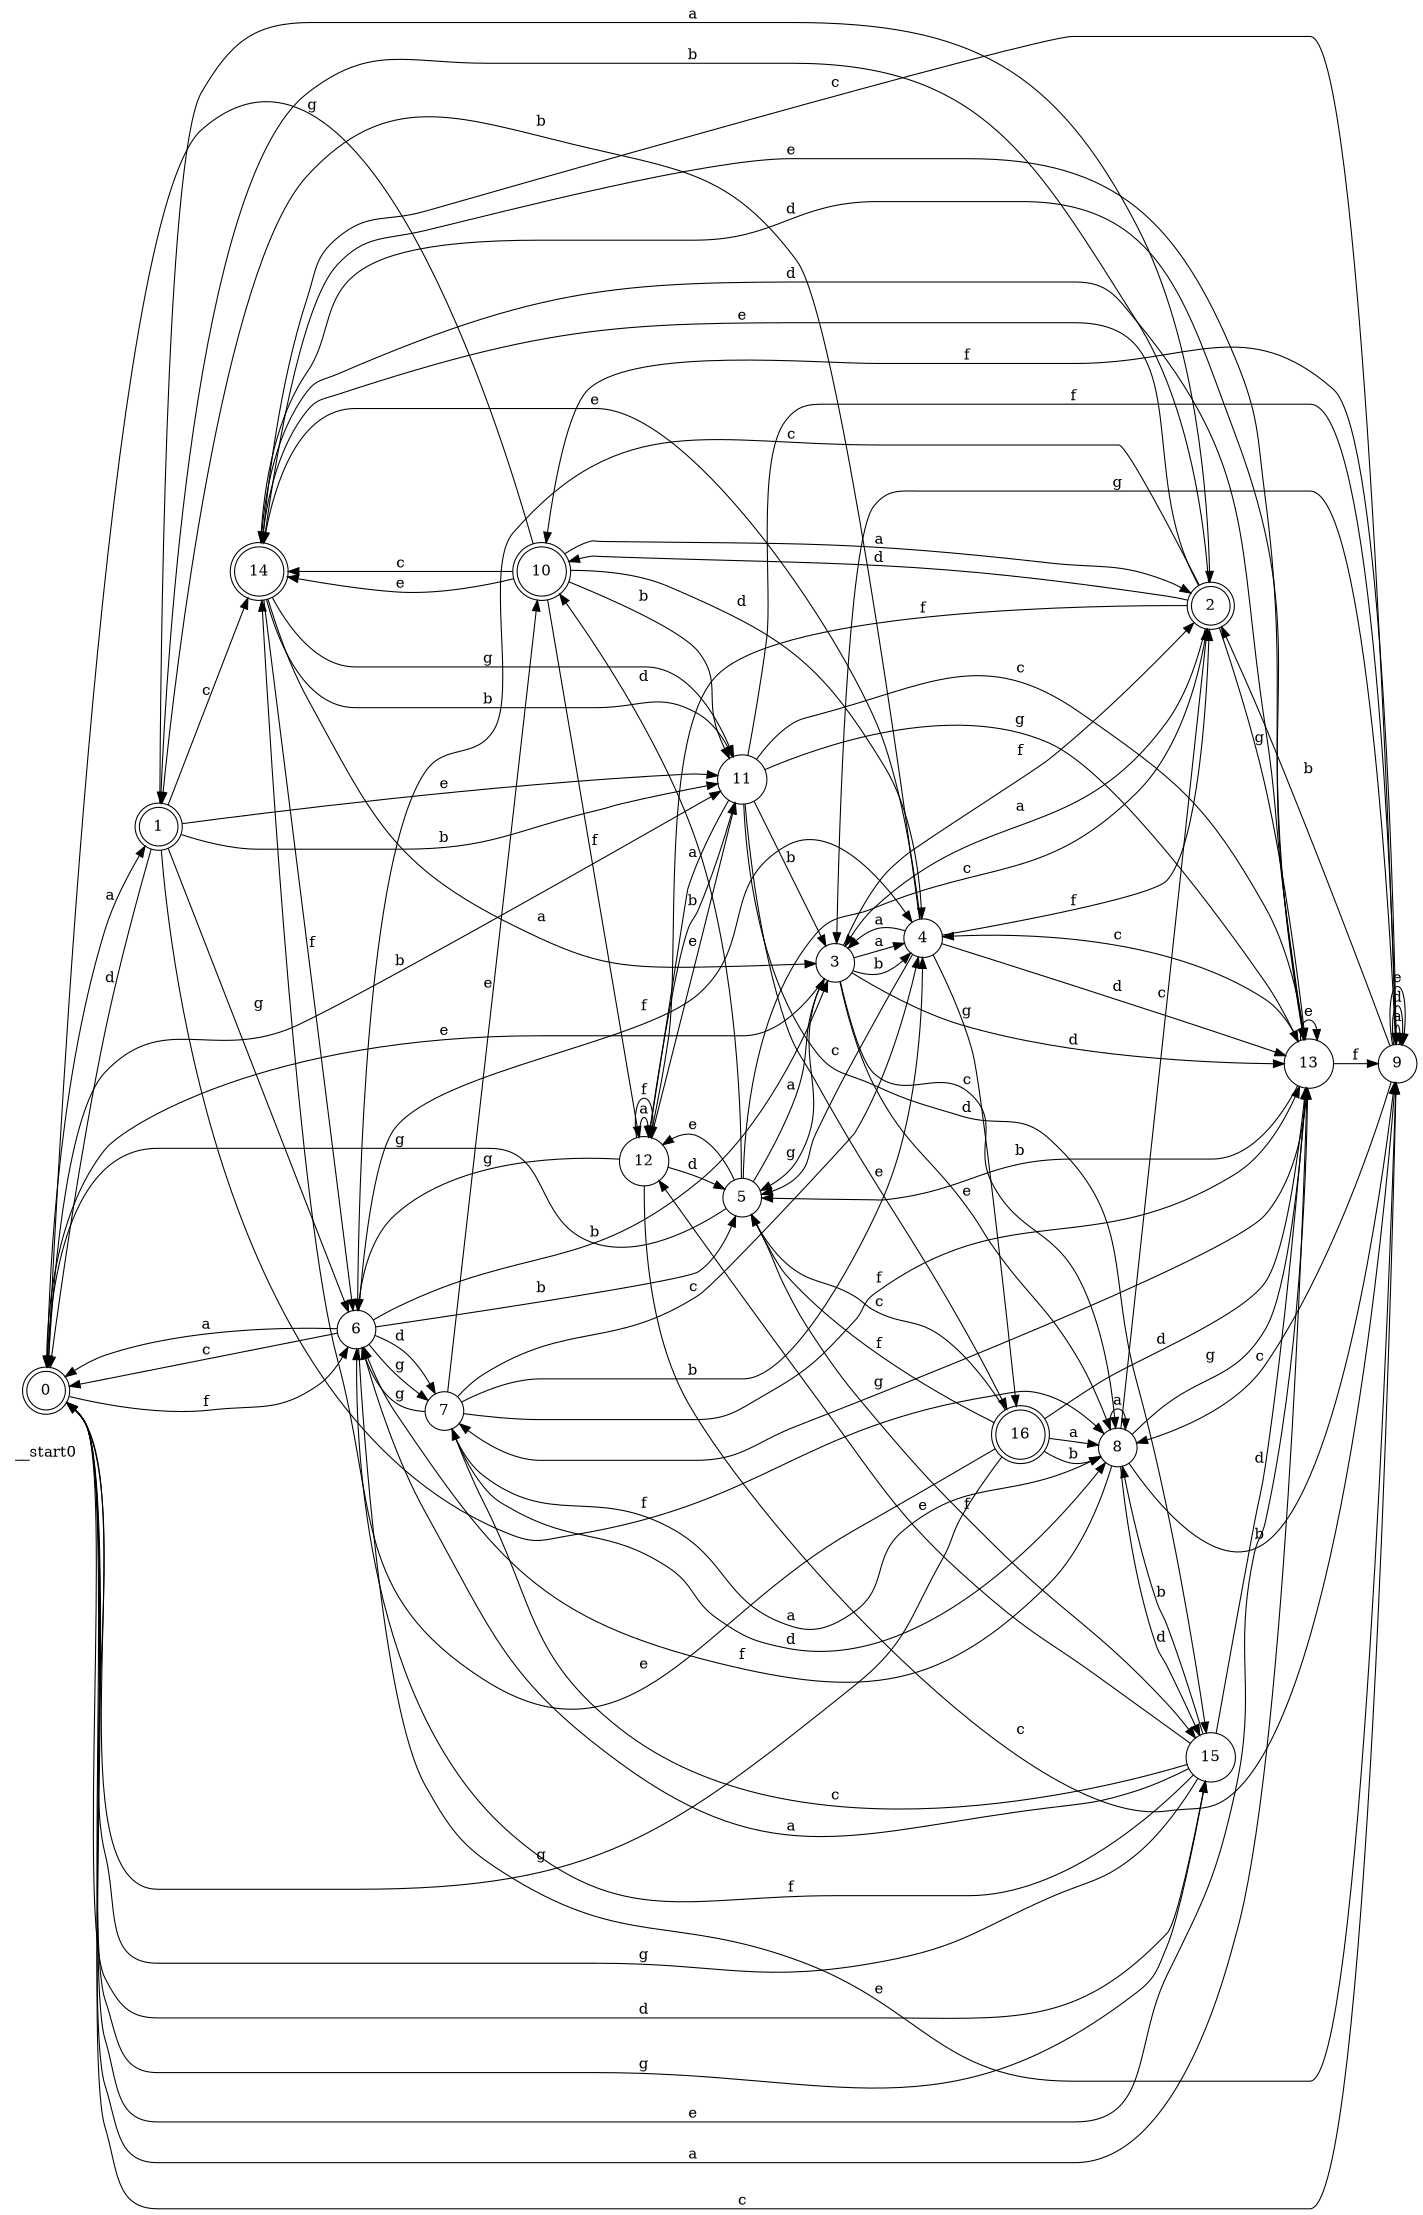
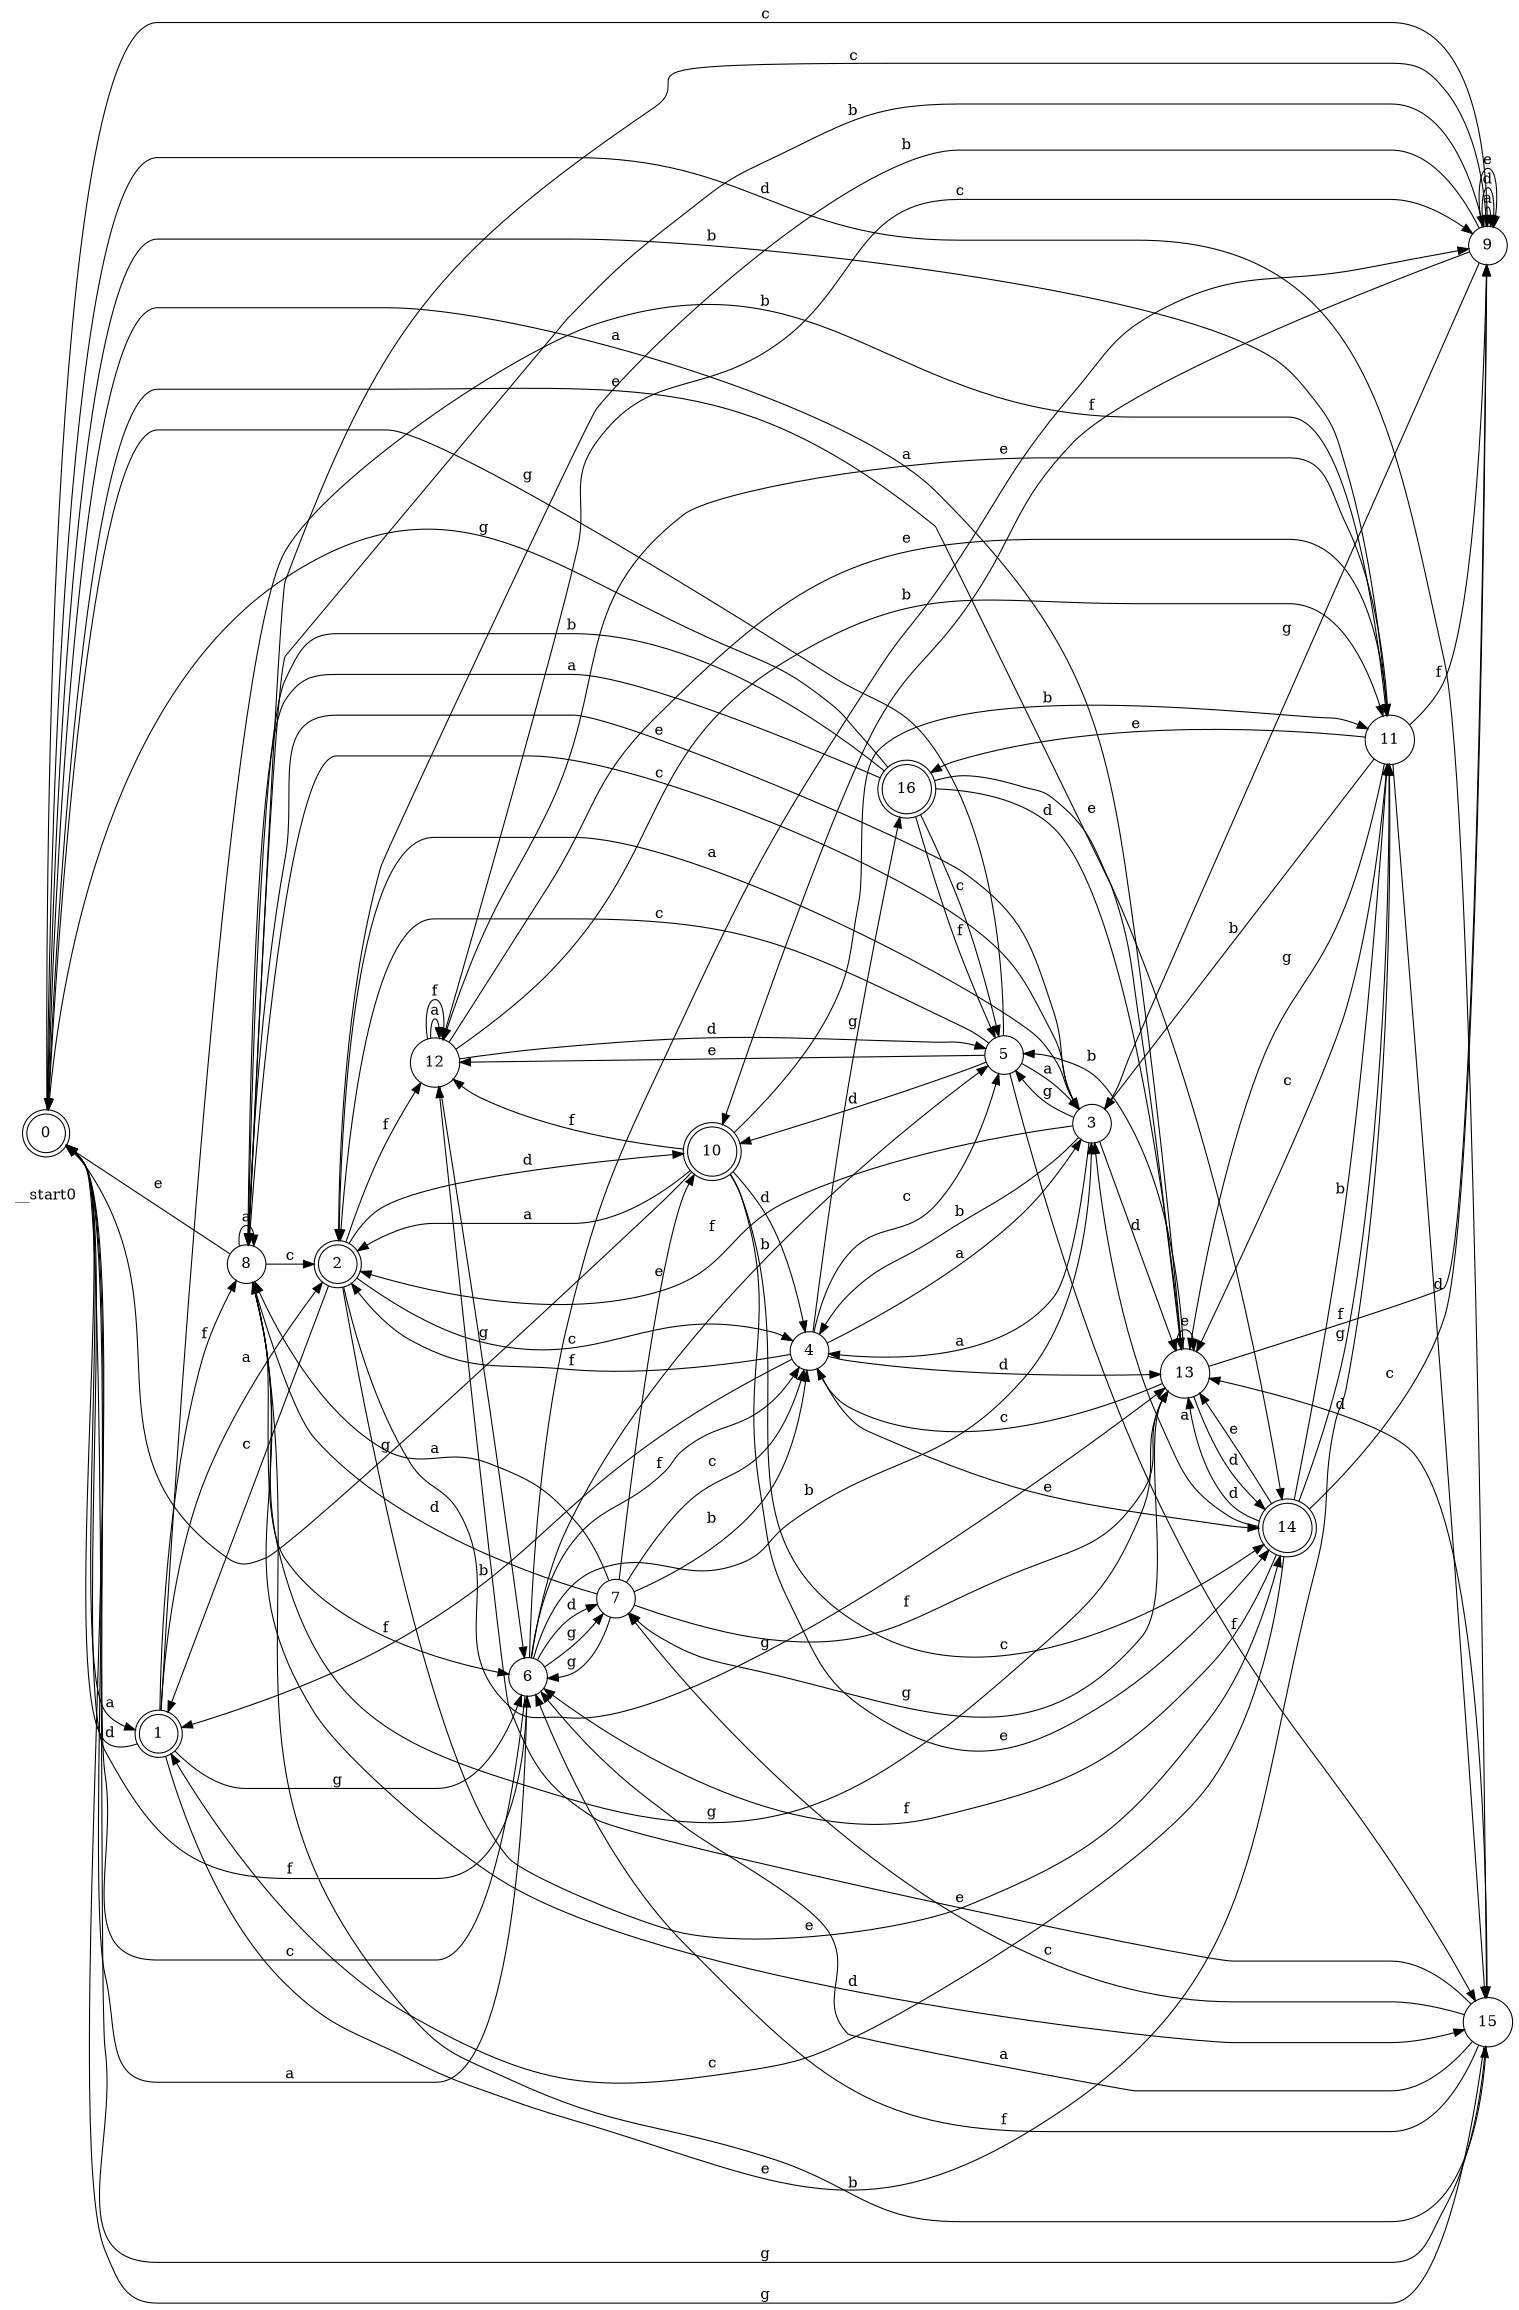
edge "2" -> "1": label "b" -> "c"
edge "2" -> "6": now "2" -> "4"
edge "1" -> "14": reversed
edge "3" -> "0": now "8" -> "0"
